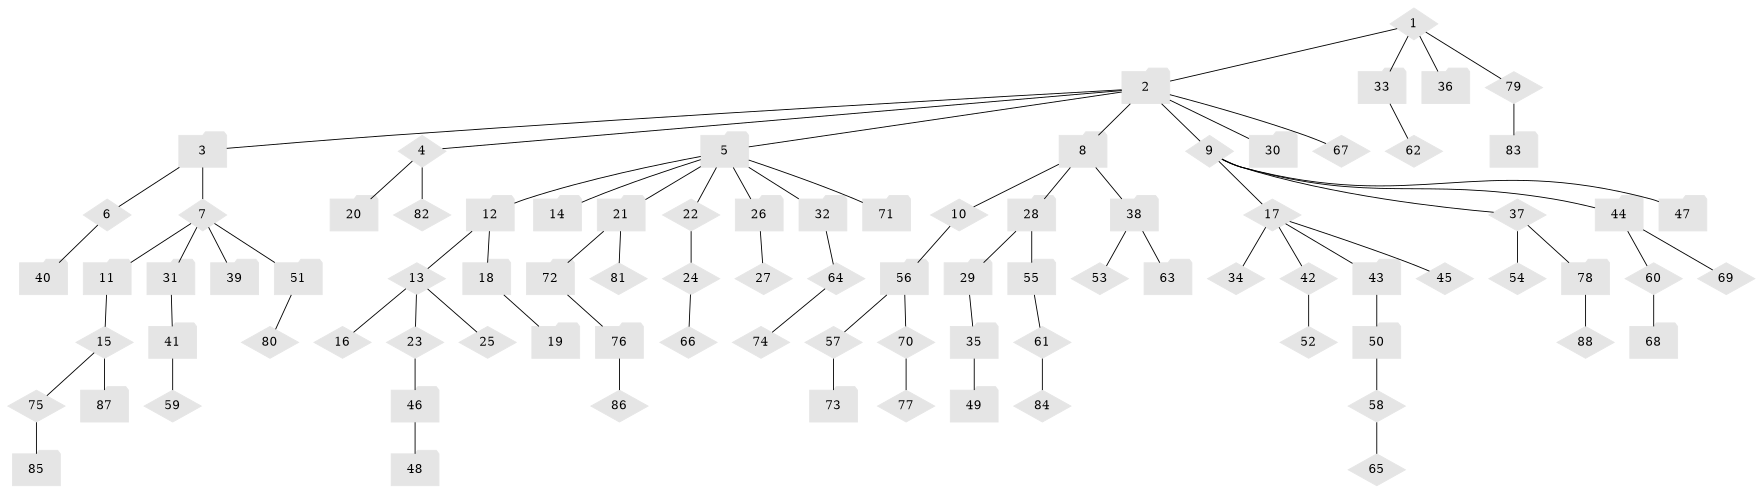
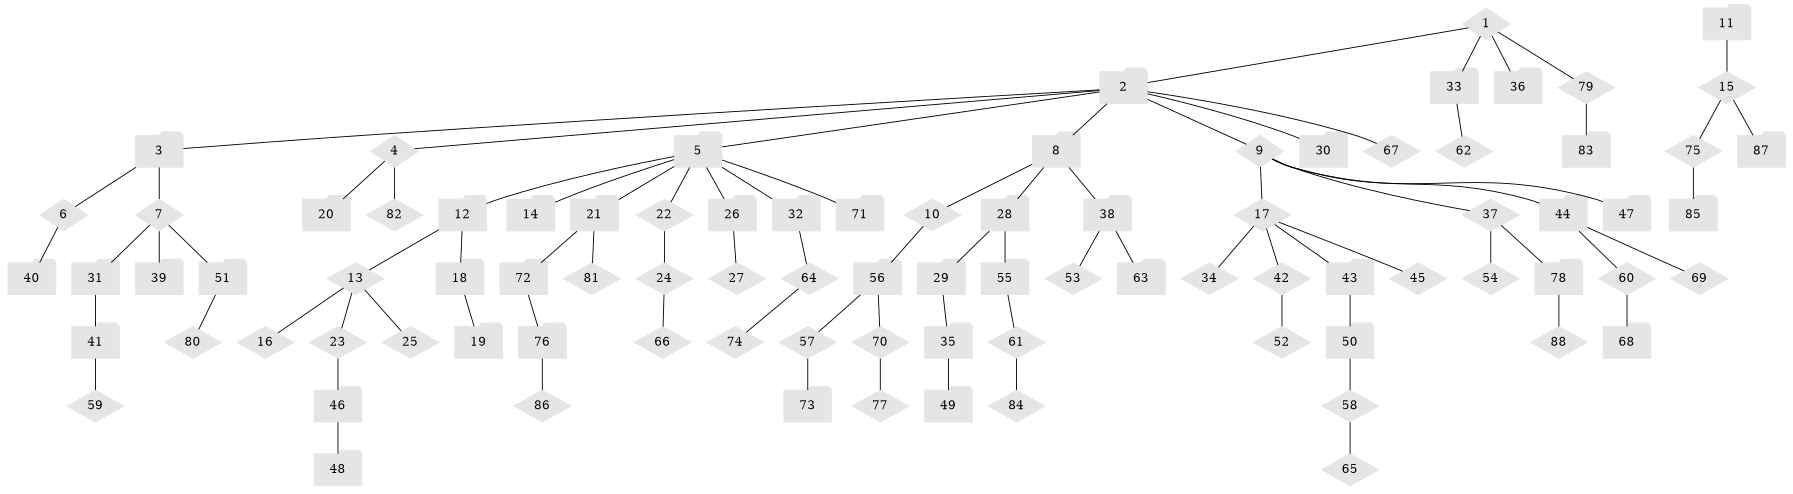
edge "7" -- "11": removed
